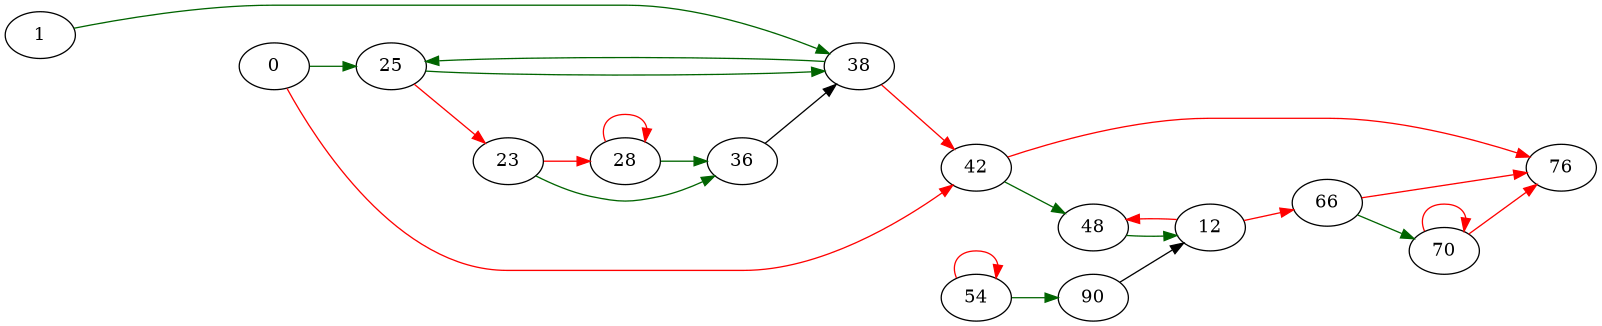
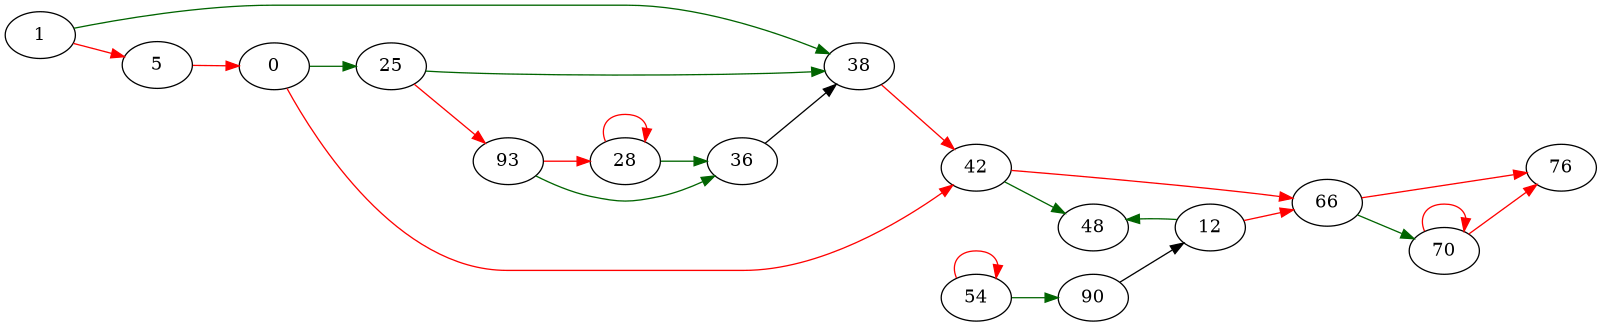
edge "38" -> "25": removed
node "5": added
edge "42" -> "76": now "42" -> "66"
node "23": label "23" -> "93"
edge "12" -> "48": color red -> darkgreen
edge "48" -> "12": removed
